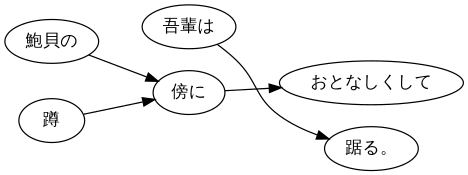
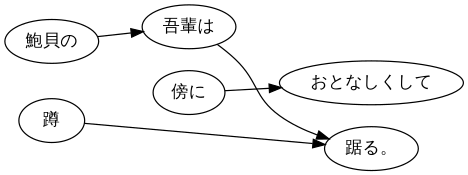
edge "鮑貝の" -> "傍に": now "鮑貝の" -> "吾輩は"
edge "蹲" -> "傍に": now "蹲" -> "踞る。"
